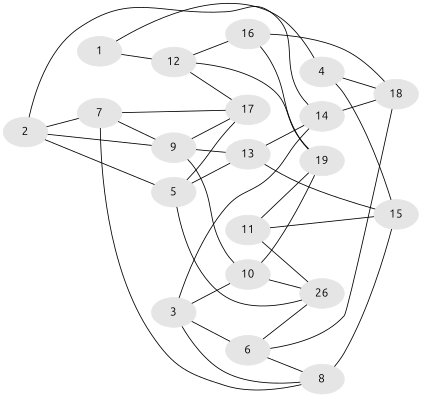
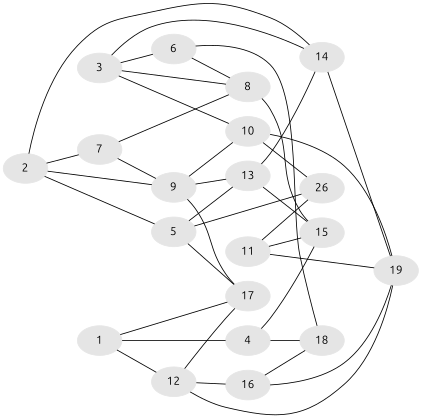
edge "18" -- "14": now "19" -- "14"
edge "17" -- "7": now "17" -- "1"
edge "26" -- "6": removed
